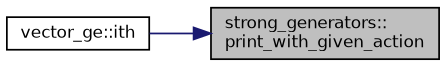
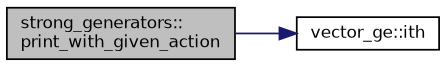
edge "vector_ge::ith" -> "strong_generators:: print_with_given_action": reversed
